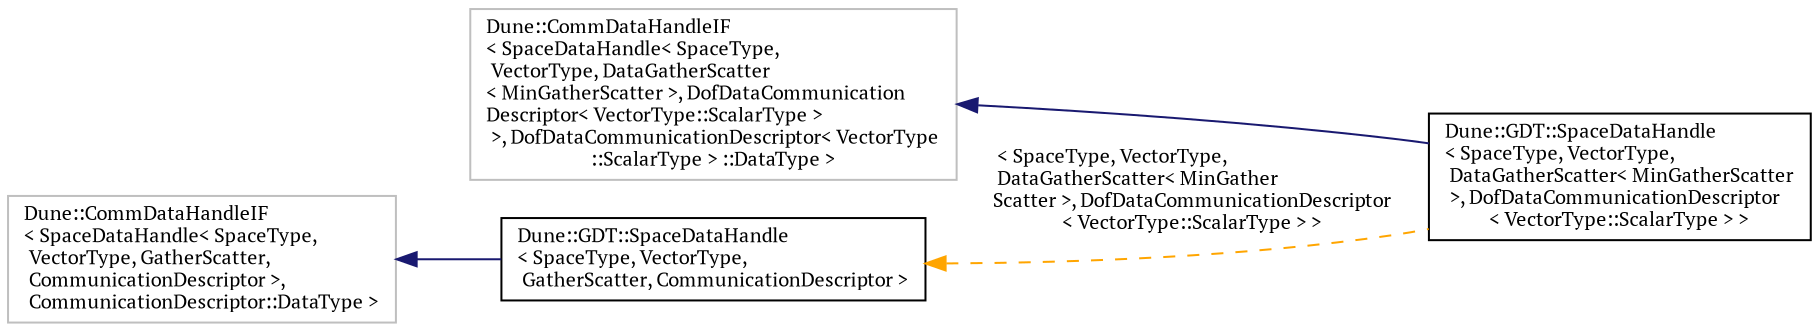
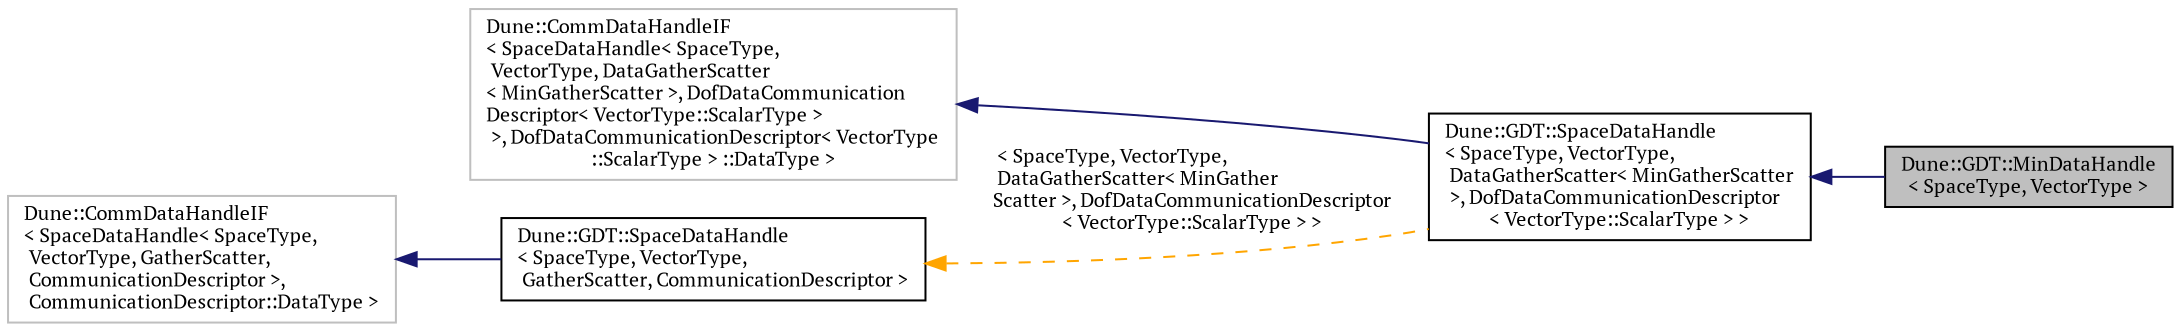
node "Dune::GDT::MinDataHandle < SpaceType, VectorType >": added
